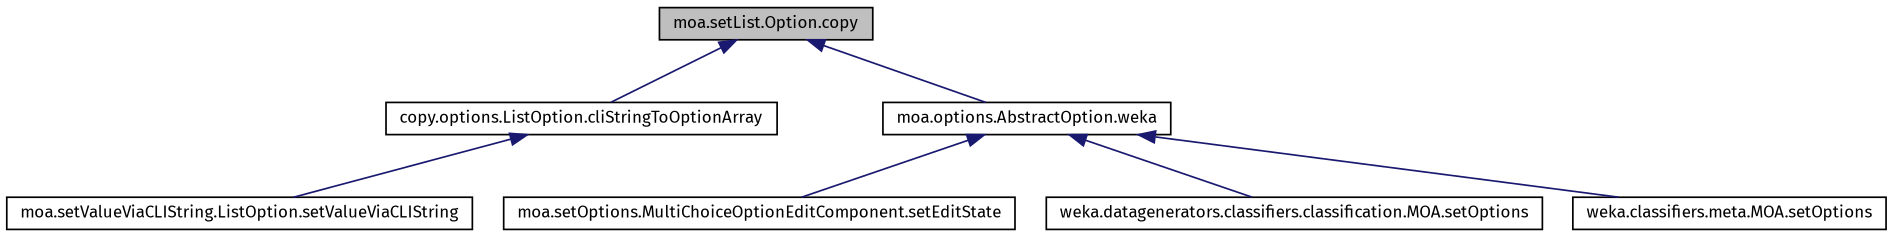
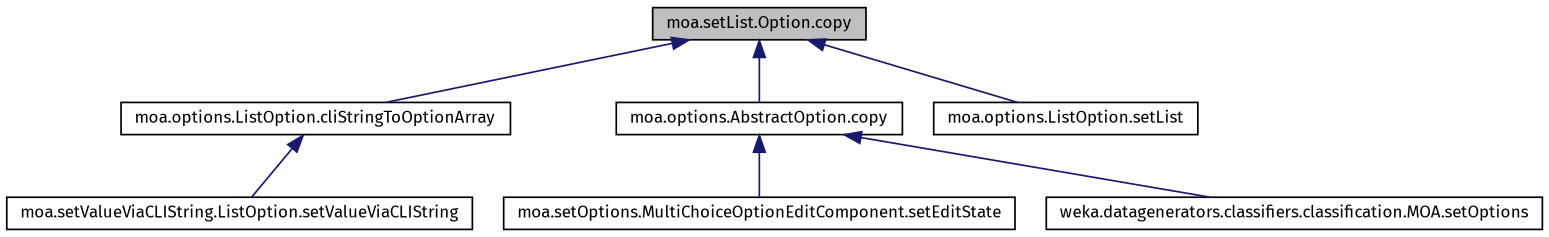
node "copy.options.ListOption.cliStringToOptionArray": label "copy.options.ListOption.cliStringToOptionArray" -> "moa.options.ListOption.cliStringToOptionArray"
node "moa.options.AbstractOption.weka": label "moa.options.AbstractOption.weka" -> "moa.options.AbstractOption.copy"
node "moa.options.ListOption.setList": added
node "weka.classifiers.meta.MOA.setOptions": removed
